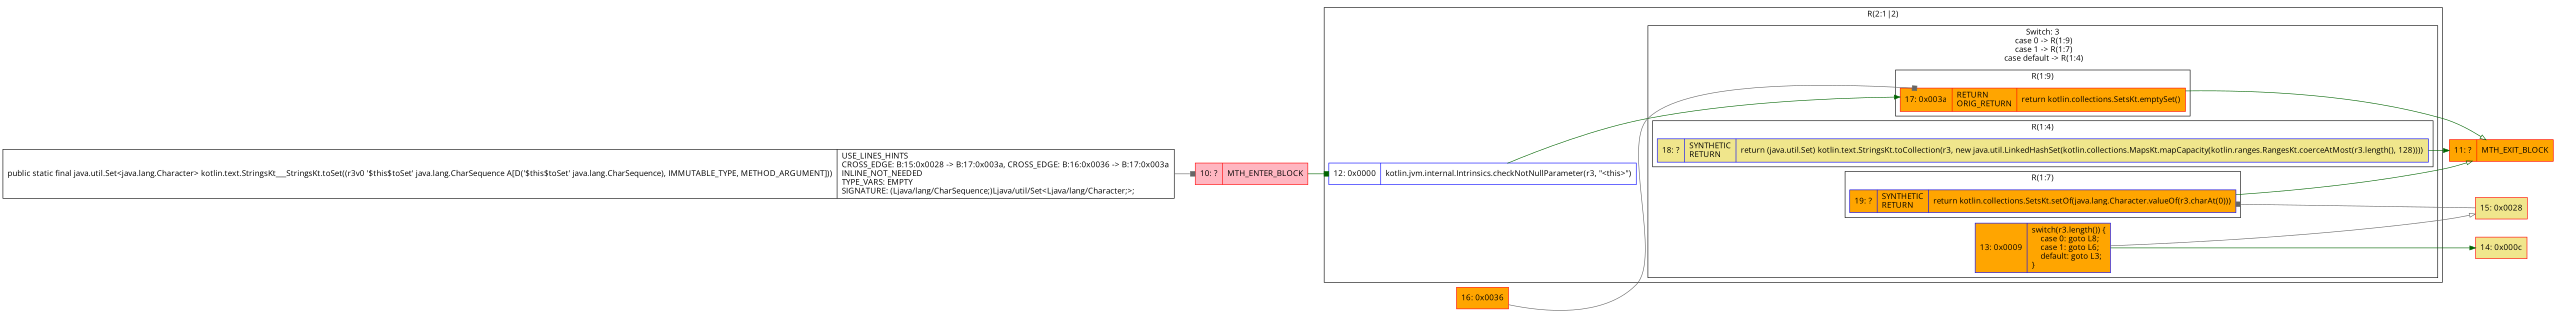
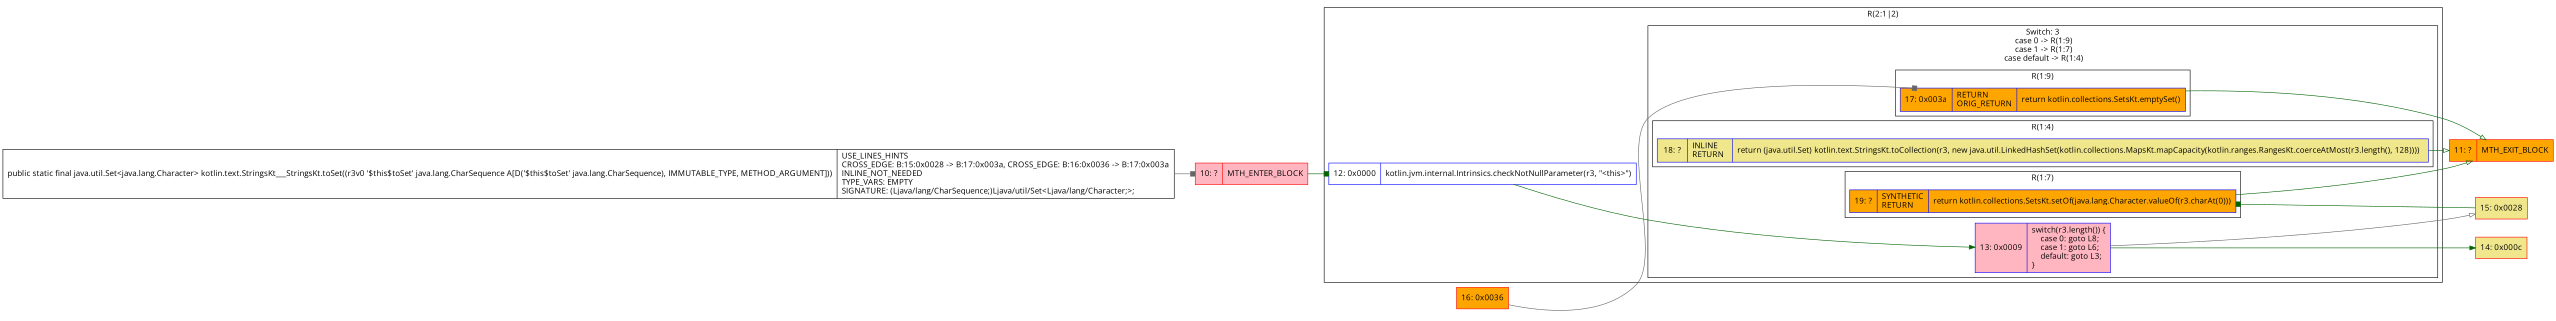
node "17: 0x003a": color red -> blue
edge "12: 0x0000" -> "17: 0x003a": now "12: 0x0000" -> "13: 0x0009"
node "18: ?": text "SYNTHETIC" -> "INLINE"
edge "18: ?" -> "11: ?": arrowhead normal -> onormal
edge "15: 0x0028" -> "19: ?": color gray40 -> darkgreen
node "13: 0x0009": fillcolor orange -> lightpink
